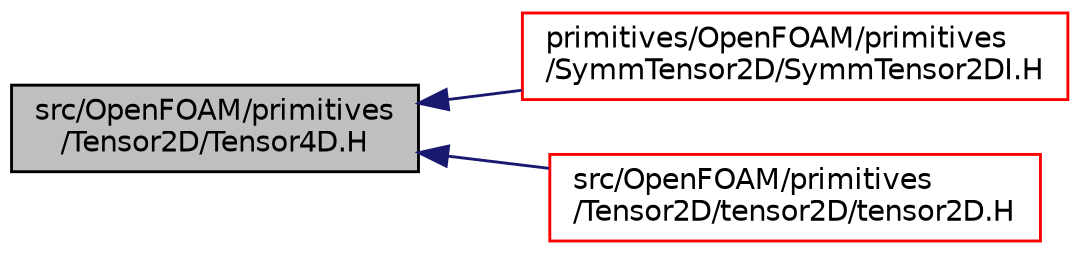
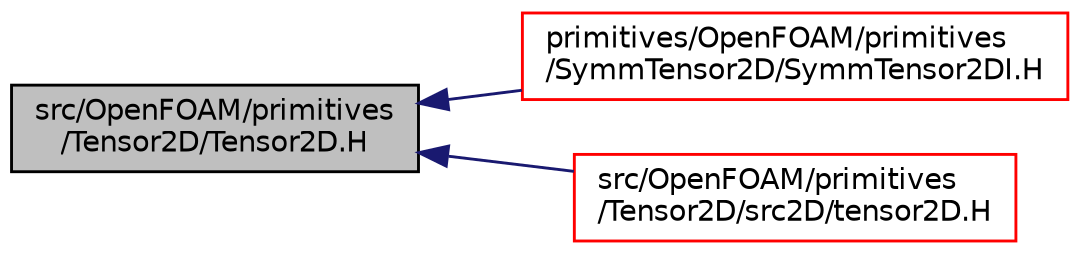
node "src/OpenFOAM/primitives /Tensor2D/Tensor4D.H": label "src/OpenFOAM/primitives /Tensor2D/Tensor4D.H" -> "src/OpenFOAM/primitives /Tensor2D/Tensor2D.H"
node "src/OpenFOAM/primitives /Tensor2D/tensor2D/tensor2D.H": label "src/OpenFOAM/primitives /Tensor2D/tensor2D/tensor2D.H" -> "src/OpenFOAM/primitives /Tensor2D/src2D/tensor2D.H"
